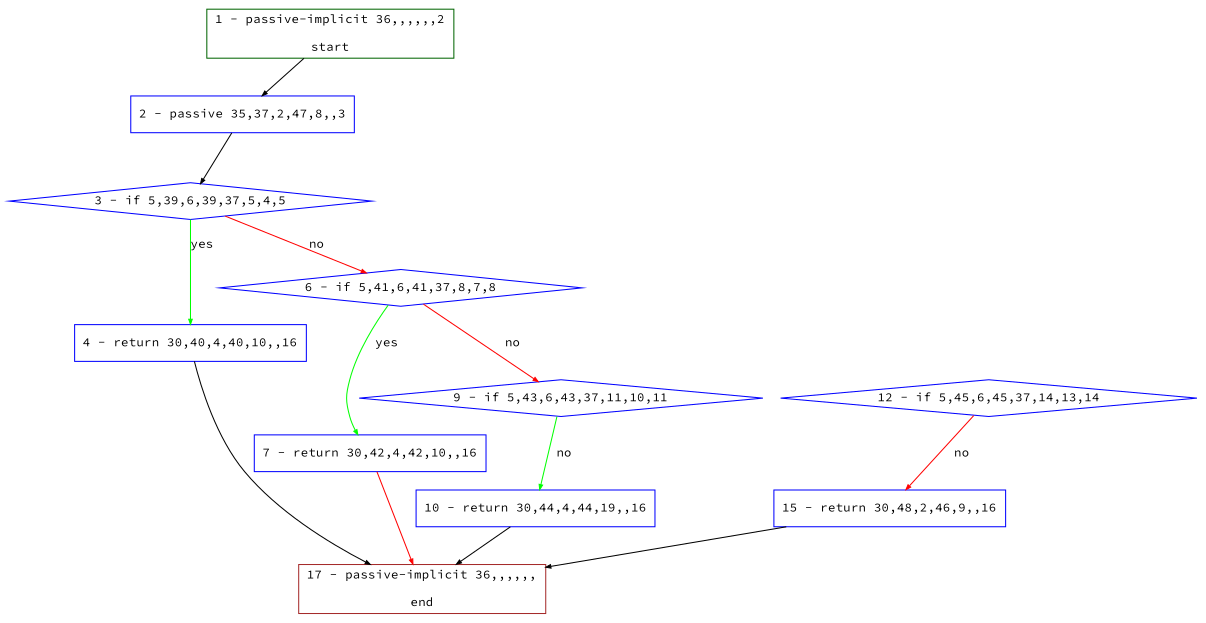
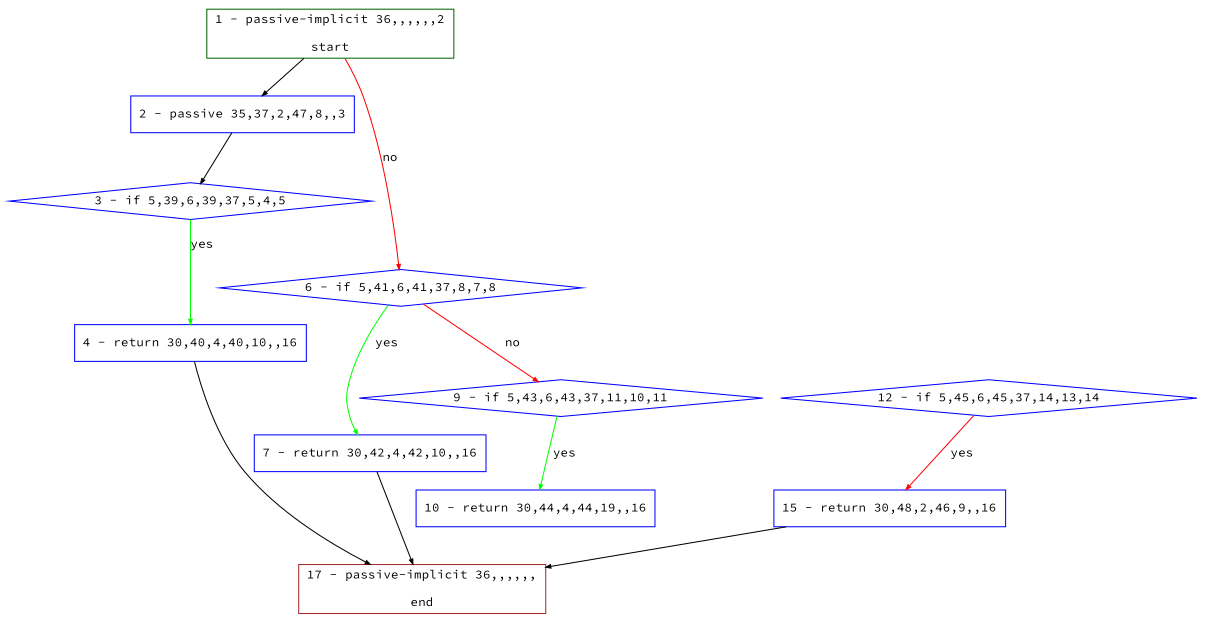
edge "3 - if 5,39,6,39,37,5,4,5" -> "6 - if 5,41,6,41,37,8,7,8": now "1 - passive-implicit 36,,,,,,2 start" -> "6 - if 5,41,6,41,37,8,7,8"
edge "9 - if 5,43,6,43,37,11,10,11" -> "10 - return 30,44,4,44,19,,16": label "no" -> "yes"
edge "12 - if 5,45,6,45,37,14,13,14" -> "15 - return 30,48,2,46,9,,16": label "no" -> "yes"
edge "7 - return 30,42,4,42,10,,16" -> "17 - passive-implicit 36,,,,,, end": color #ff0000 -> #000000
edge "10 - return 30,44,4,44,19,,16" -> "17 - passive-implicit 36,,,,,, end": removed
